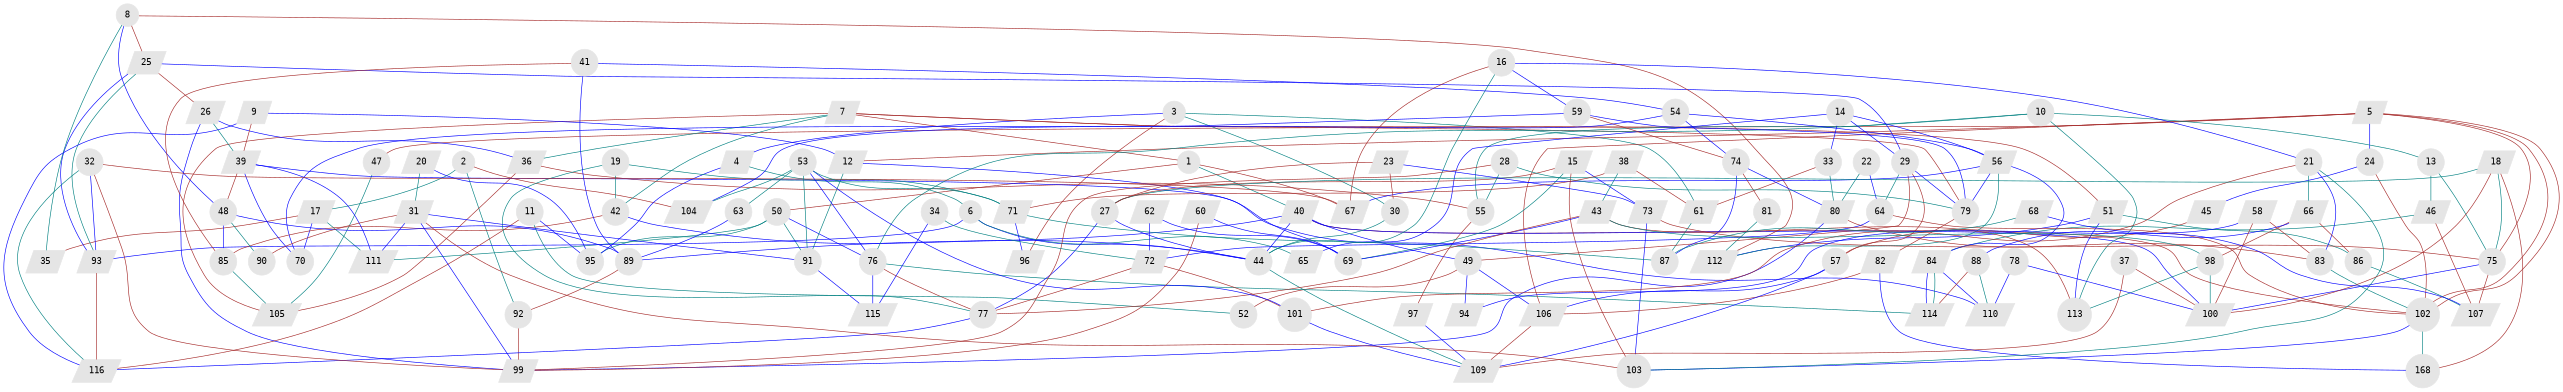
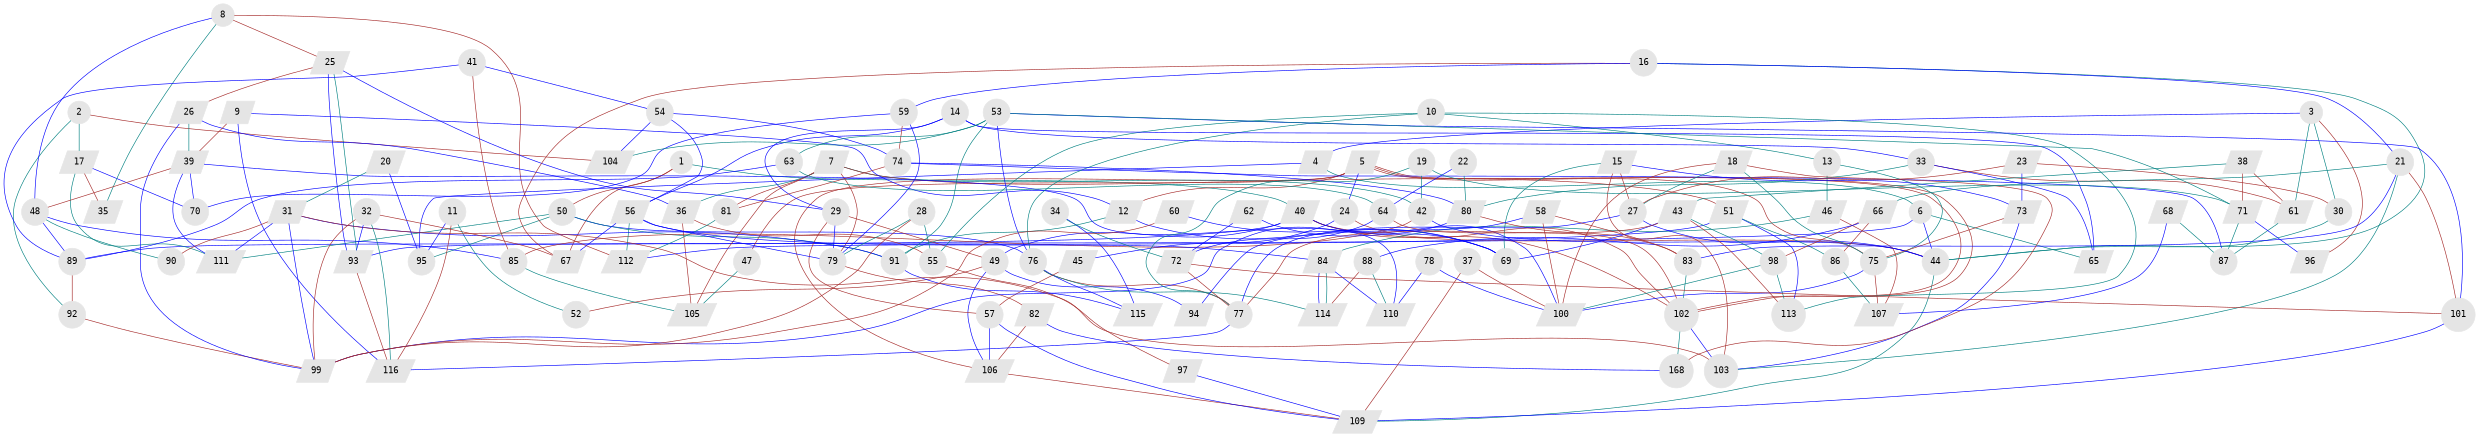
edge "7" -- "1": now "7" -- "81"
edge "29" -- "64": now "63" -- "64"
edge "33" -- "65": added
edge "40" -- "44": color blue -> brown
